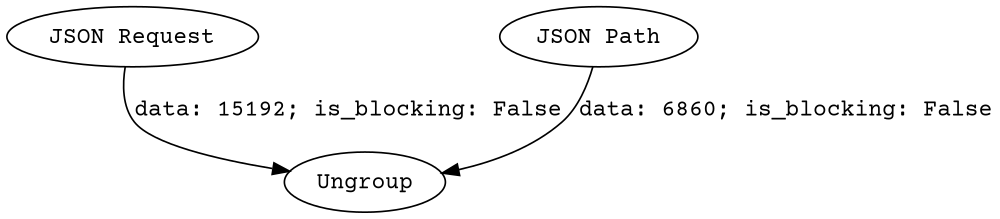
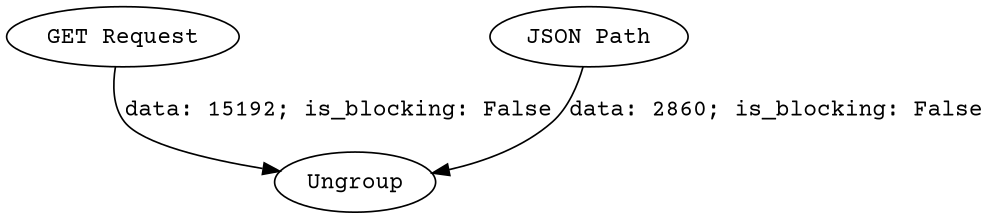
node "JSON Request": label "JSON Request" -> "GET Request"
edge "JSON Path" -> "Ungroup": label "data: 6860; is_blocking: False" -> "data: 2860; is_blocking: False"
